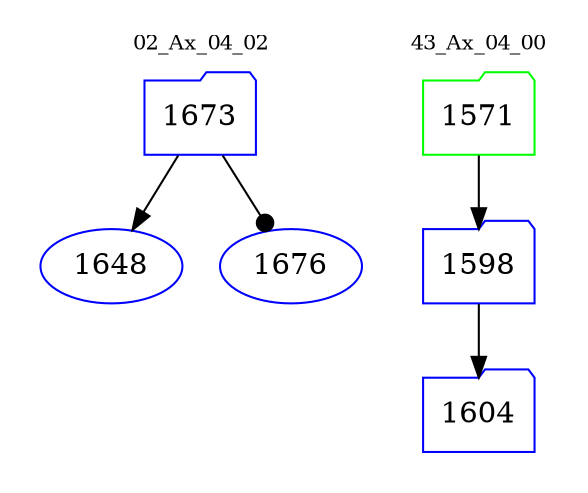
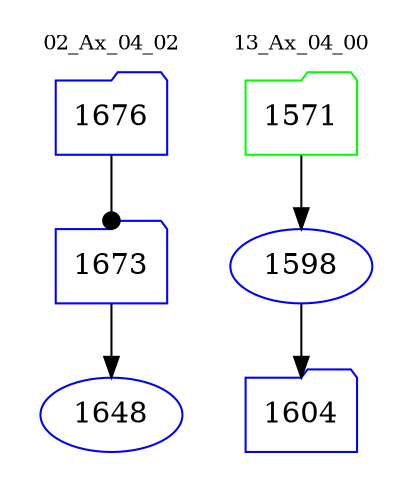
cluster "43_Ax_04_00": label "43_Ax_04_00" -> "13_Ax_04_00"
edge "1673" -> "1676": reversed
node "1676": shape ellipse -> folder
node "1598": shape folder -> ellipse
